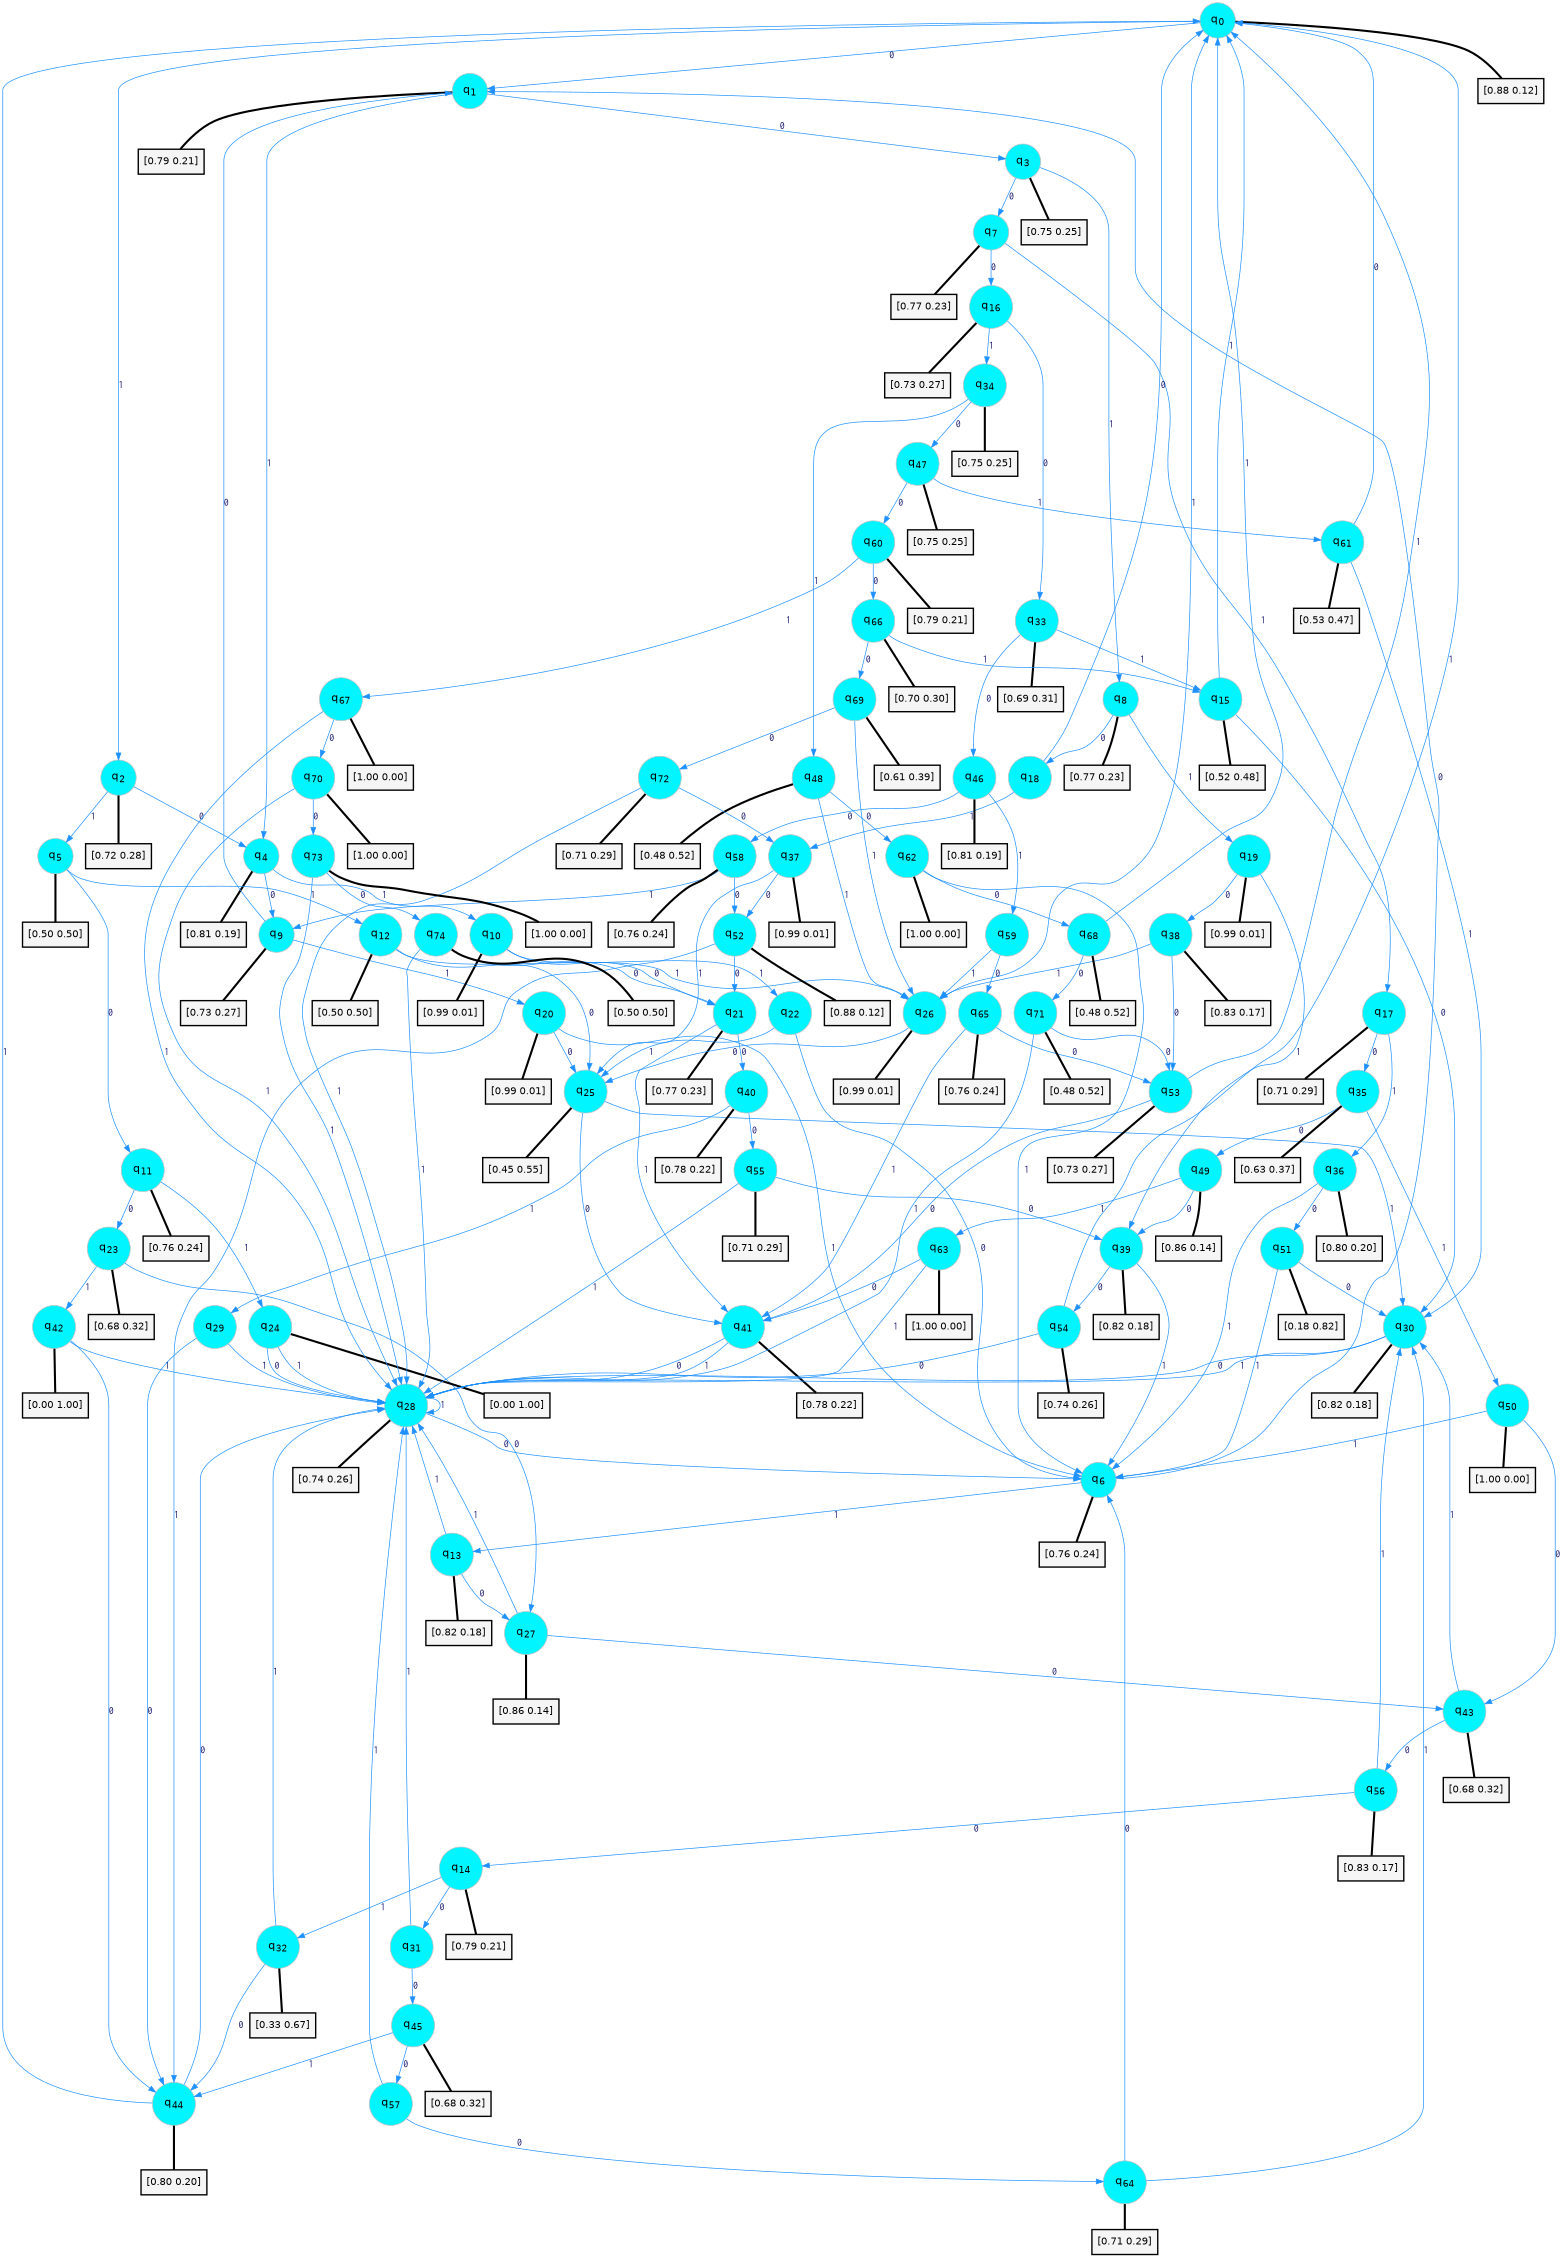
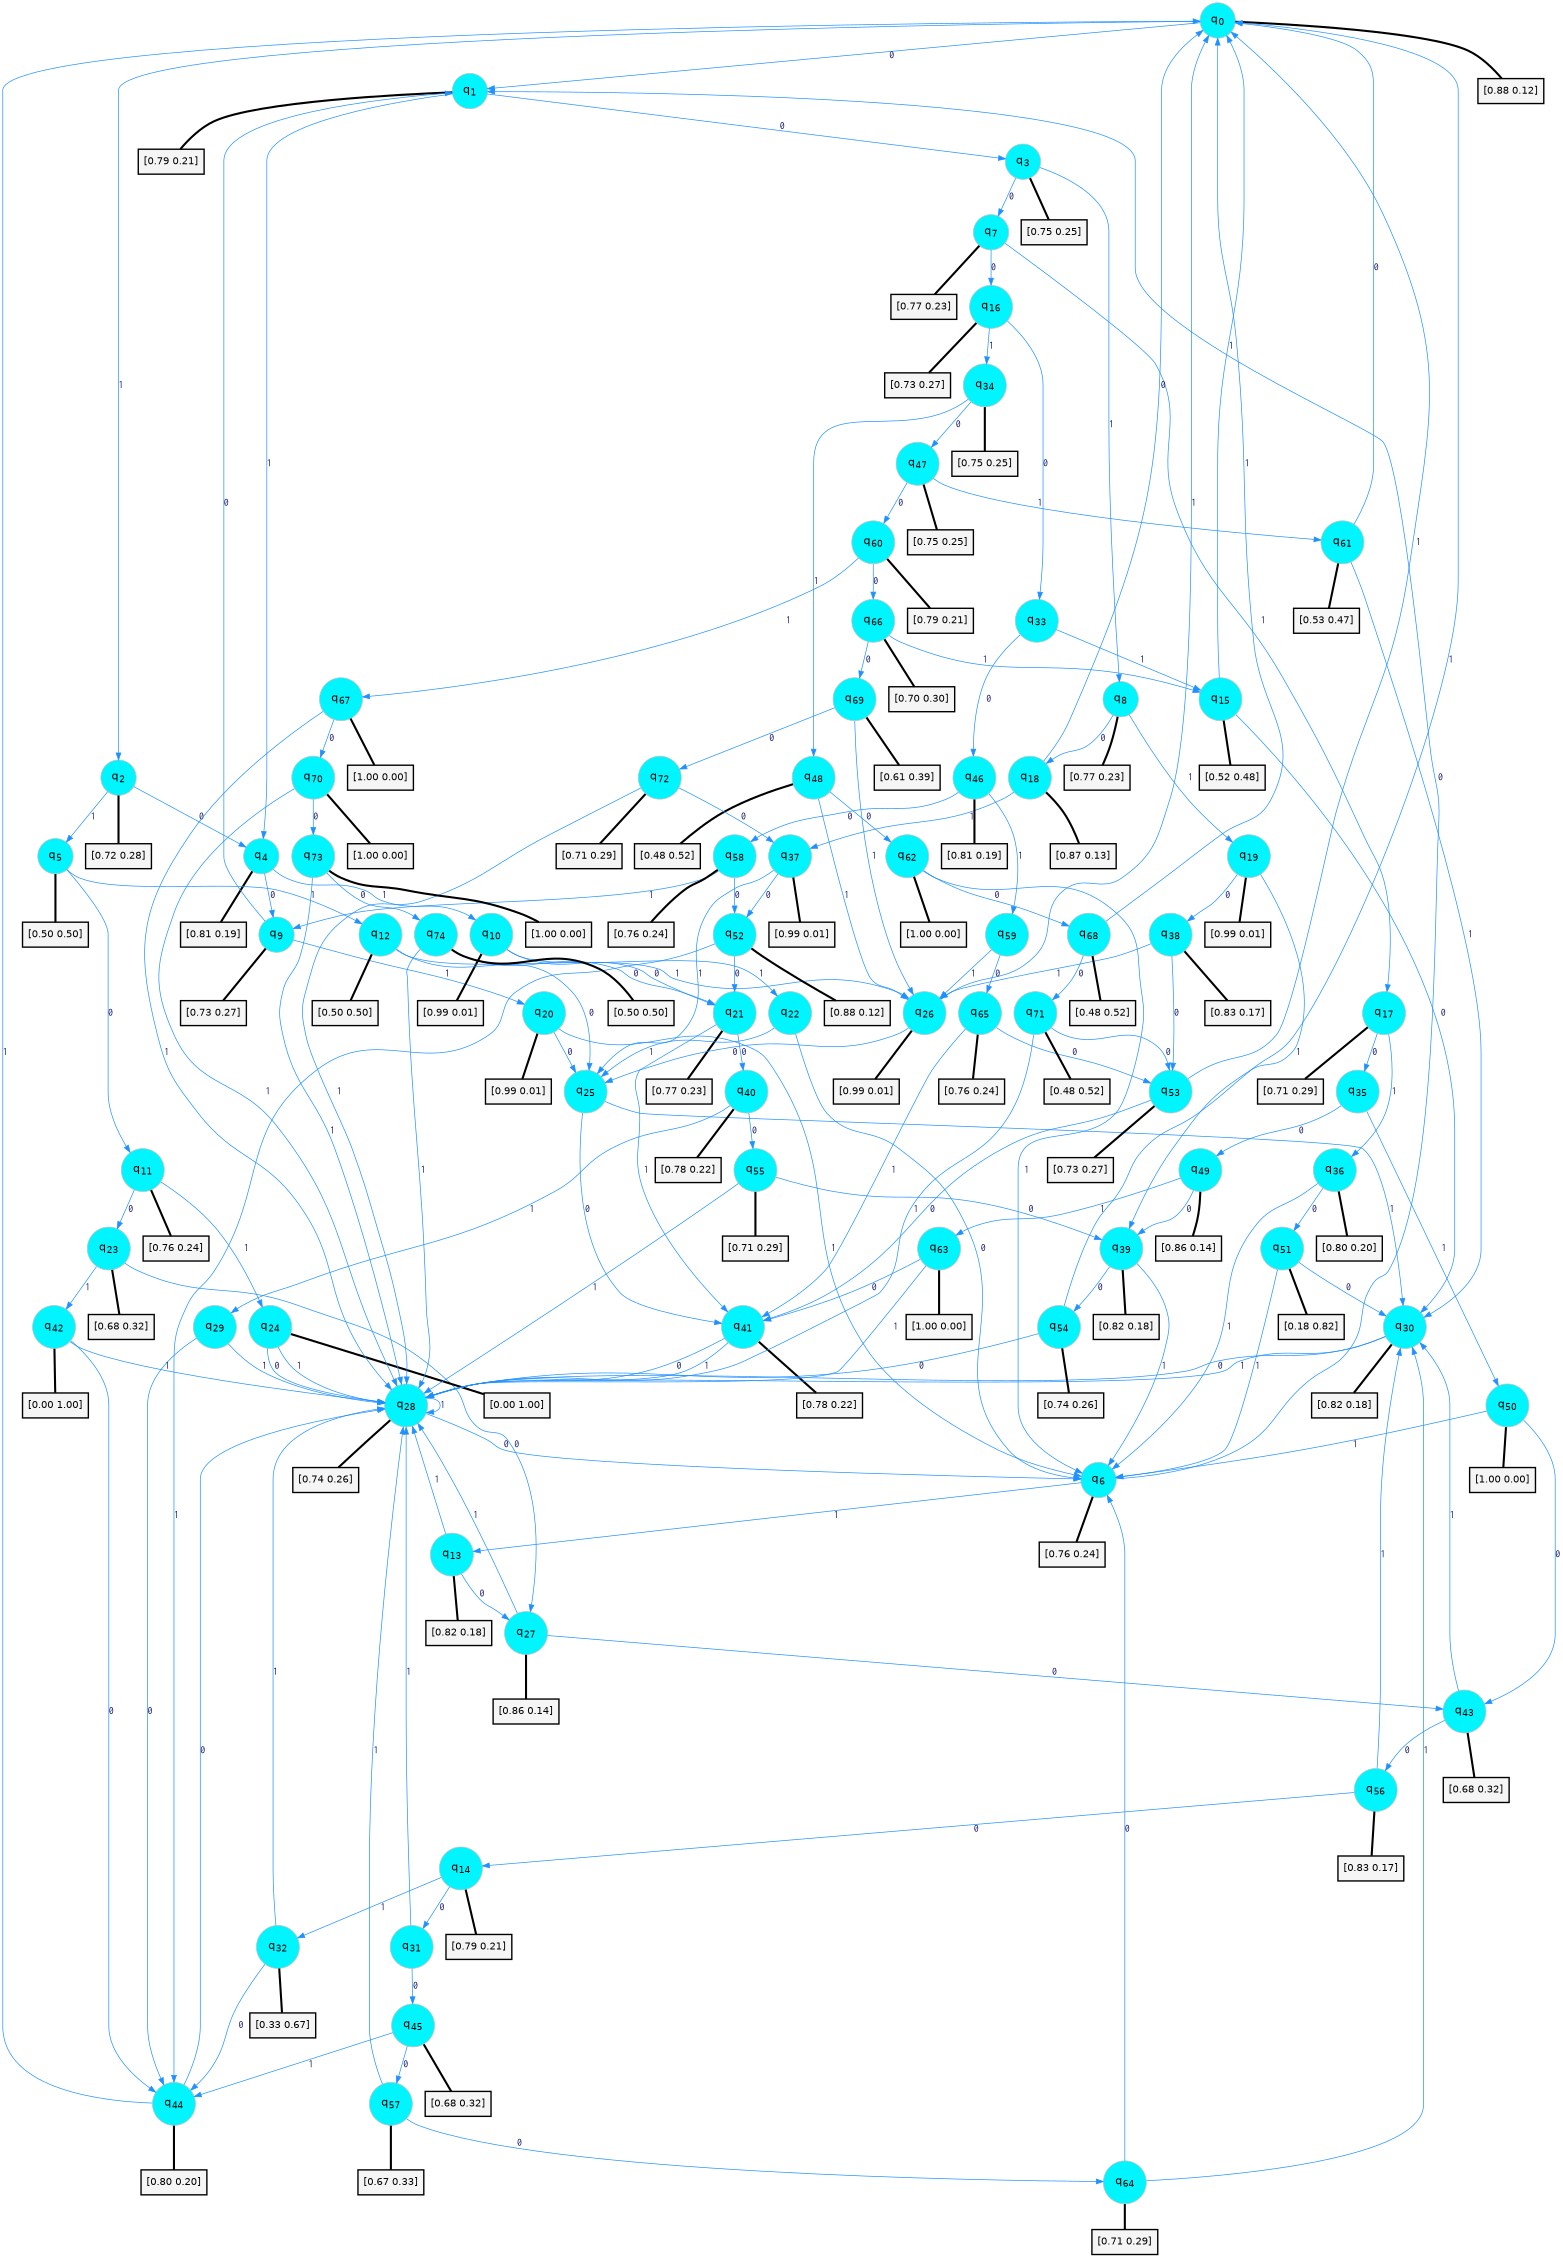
node "[0.69 0.31]": removed
node "[0.87 0.13]": added
node "[0.45 0.55]": removed
node "[0.63 0.37]": removed
node "[0.67 0.33]": added
